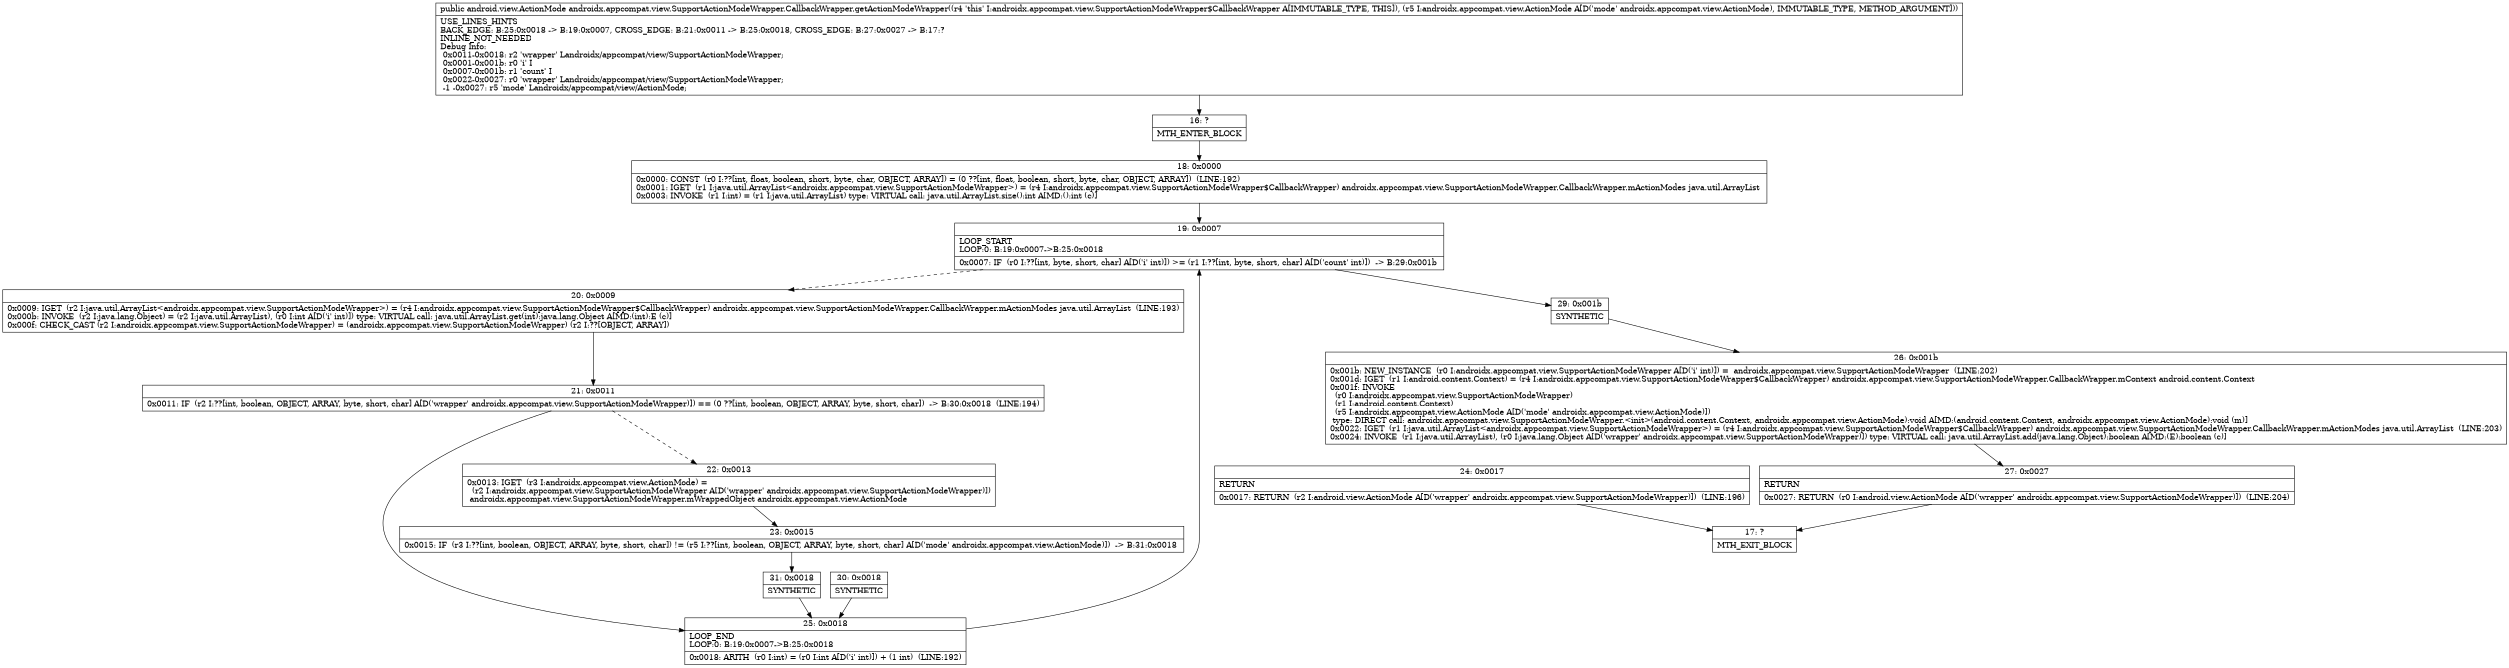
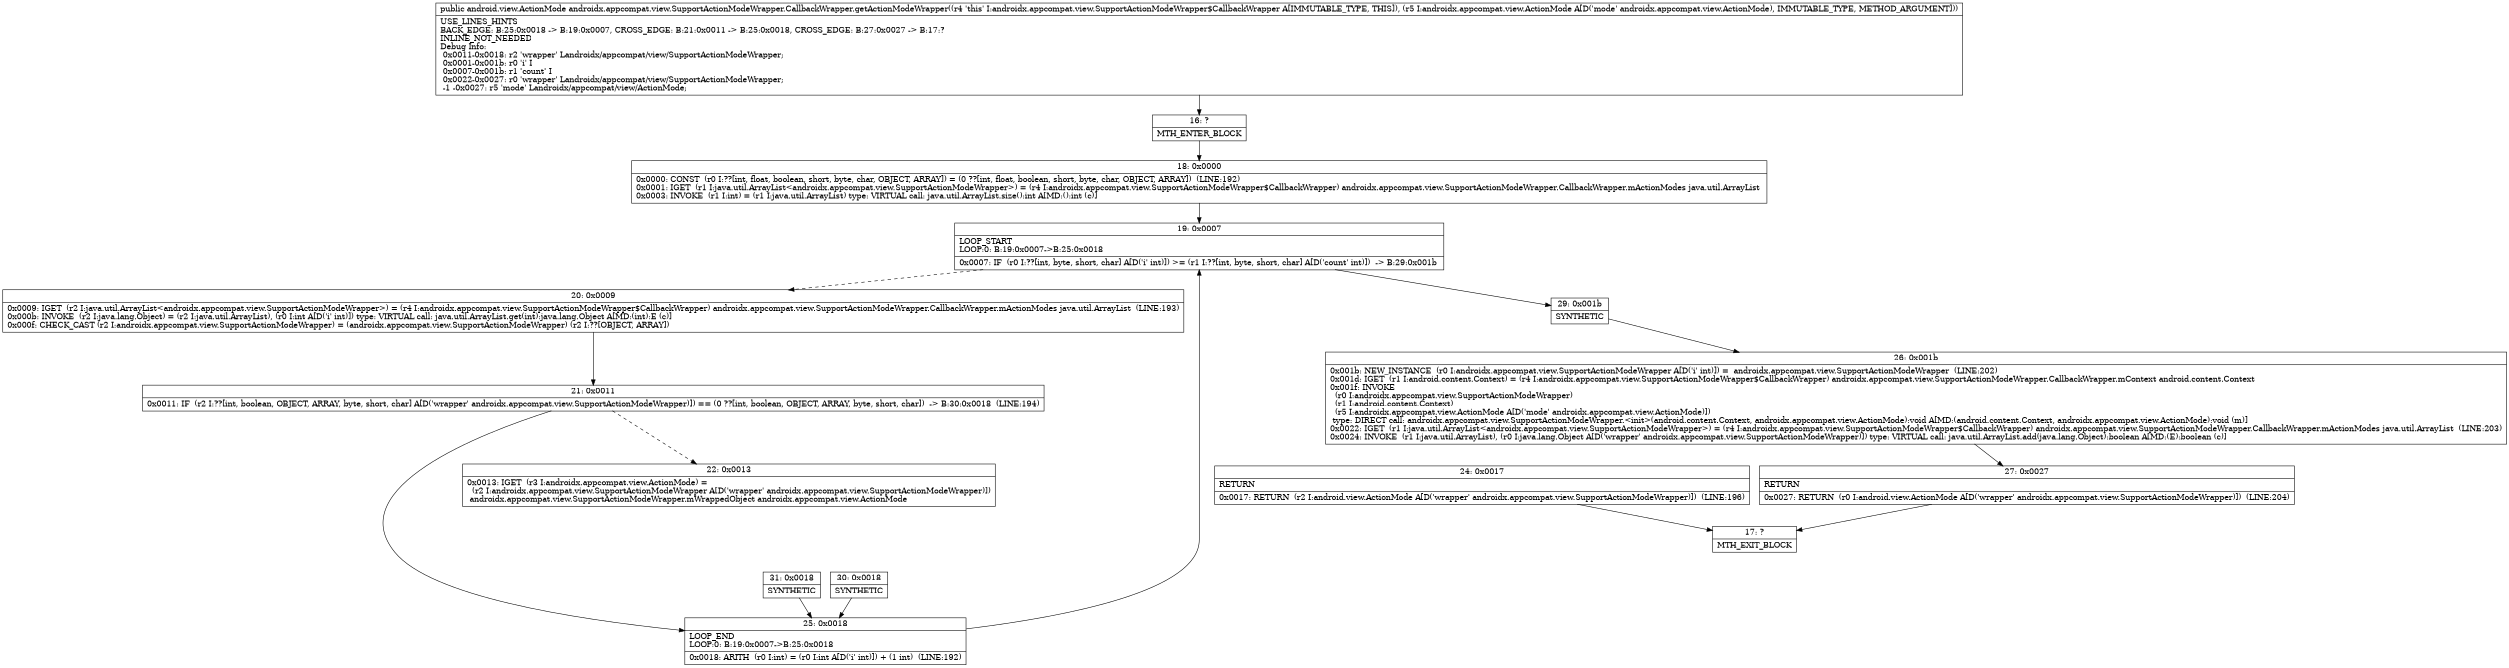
node "23: 0x0015": removed
